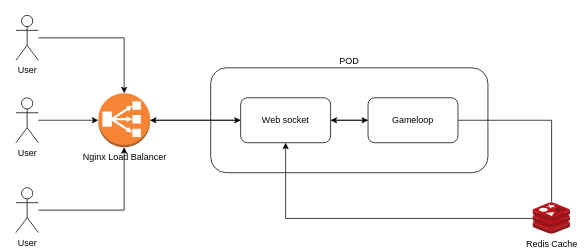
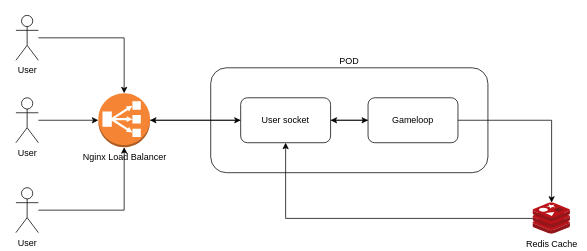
node "Web socket": label "Web socket" -> "User socket"
edge "Gameloop" -- "Redis Cache": arrowhead none -> classic
